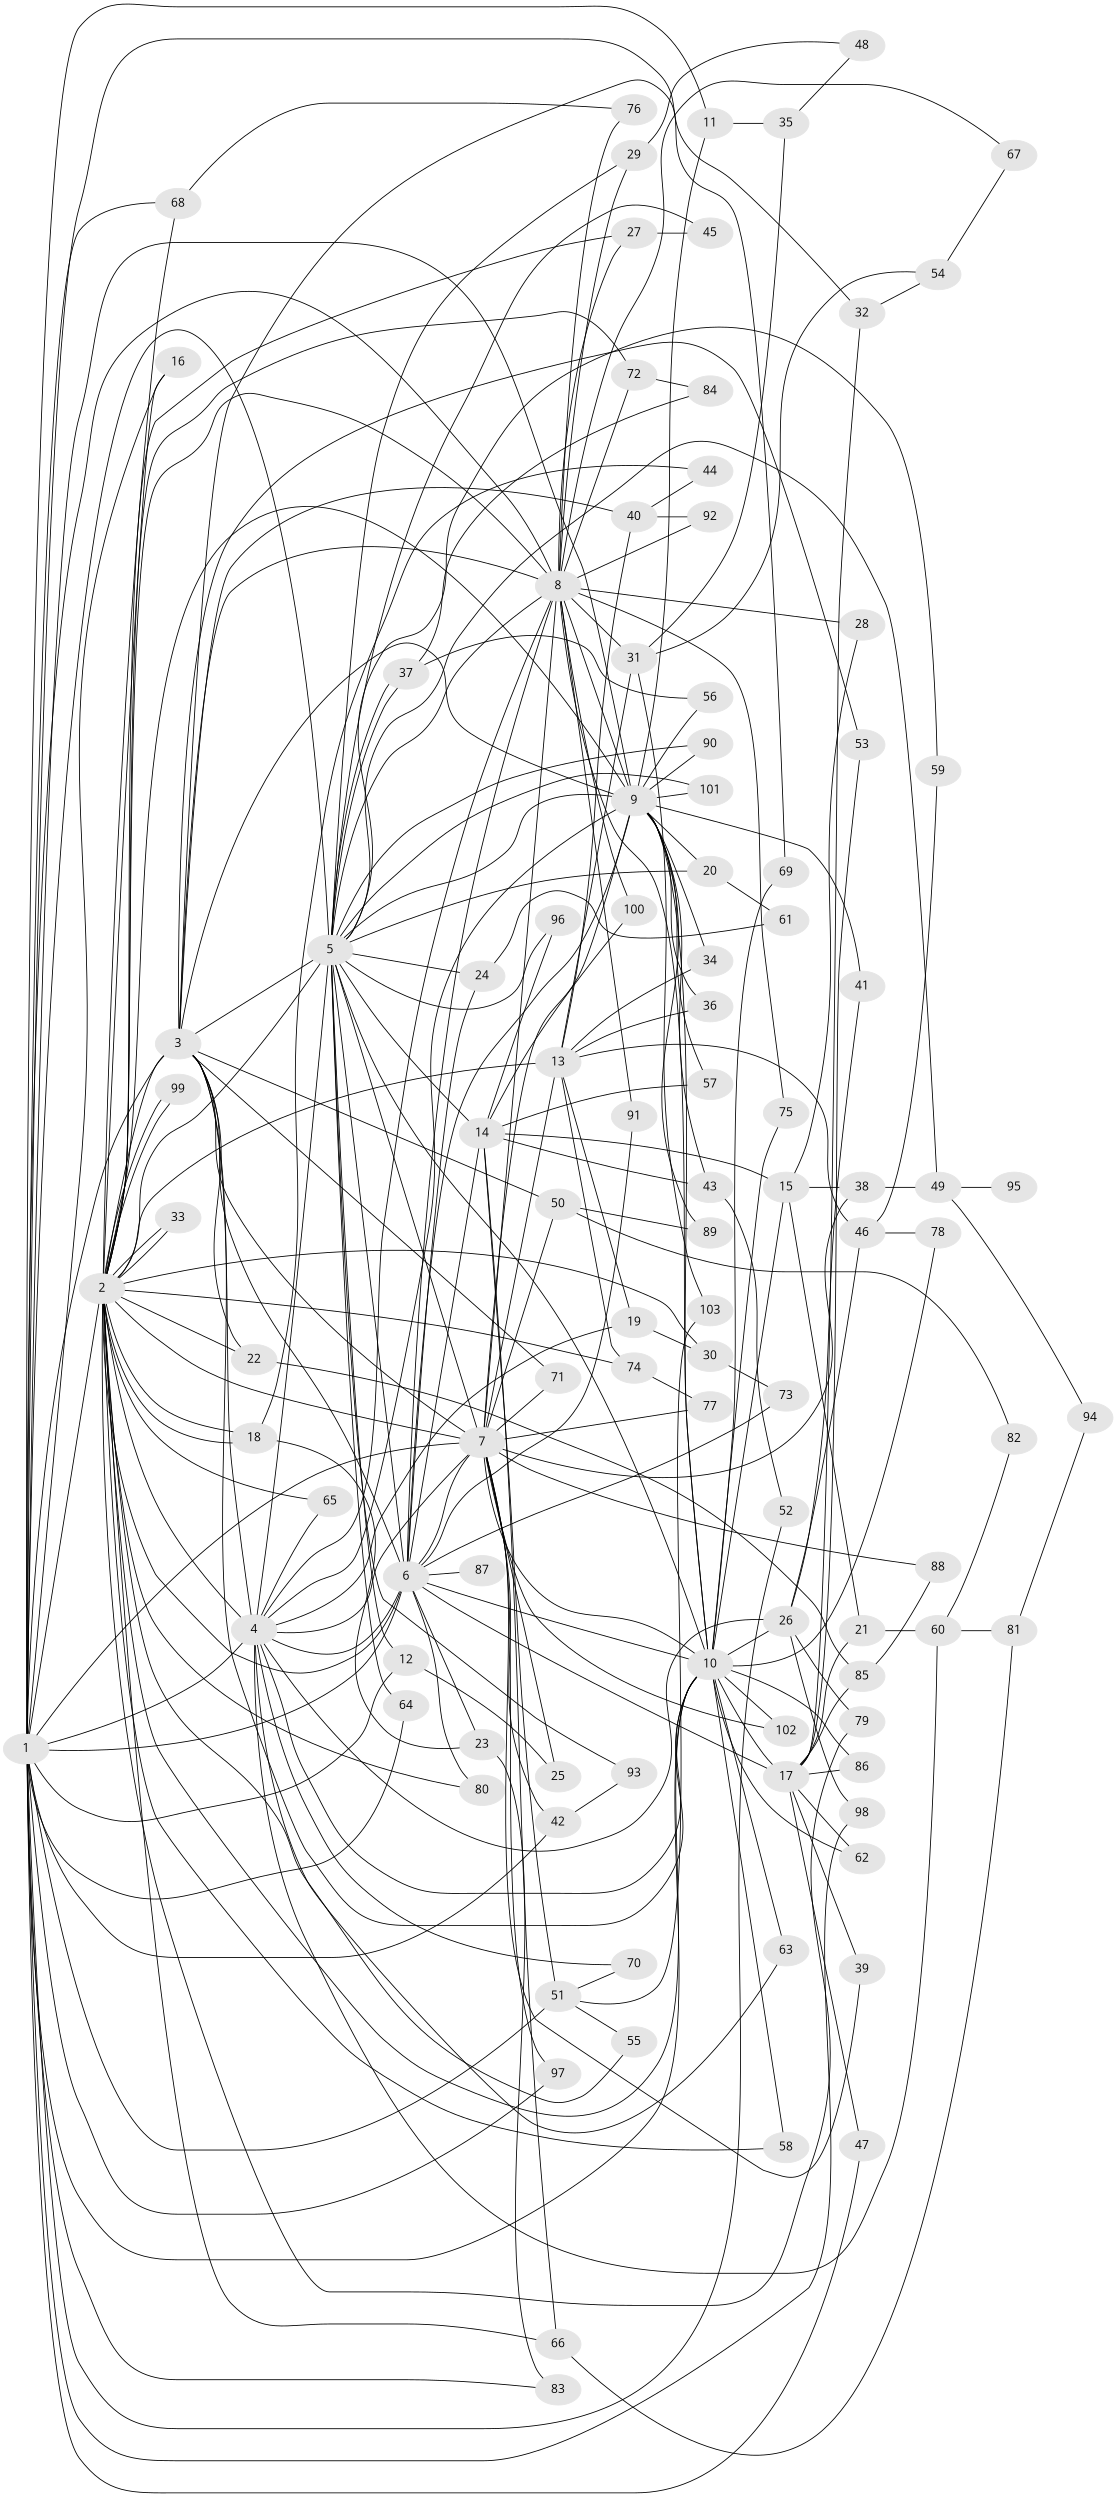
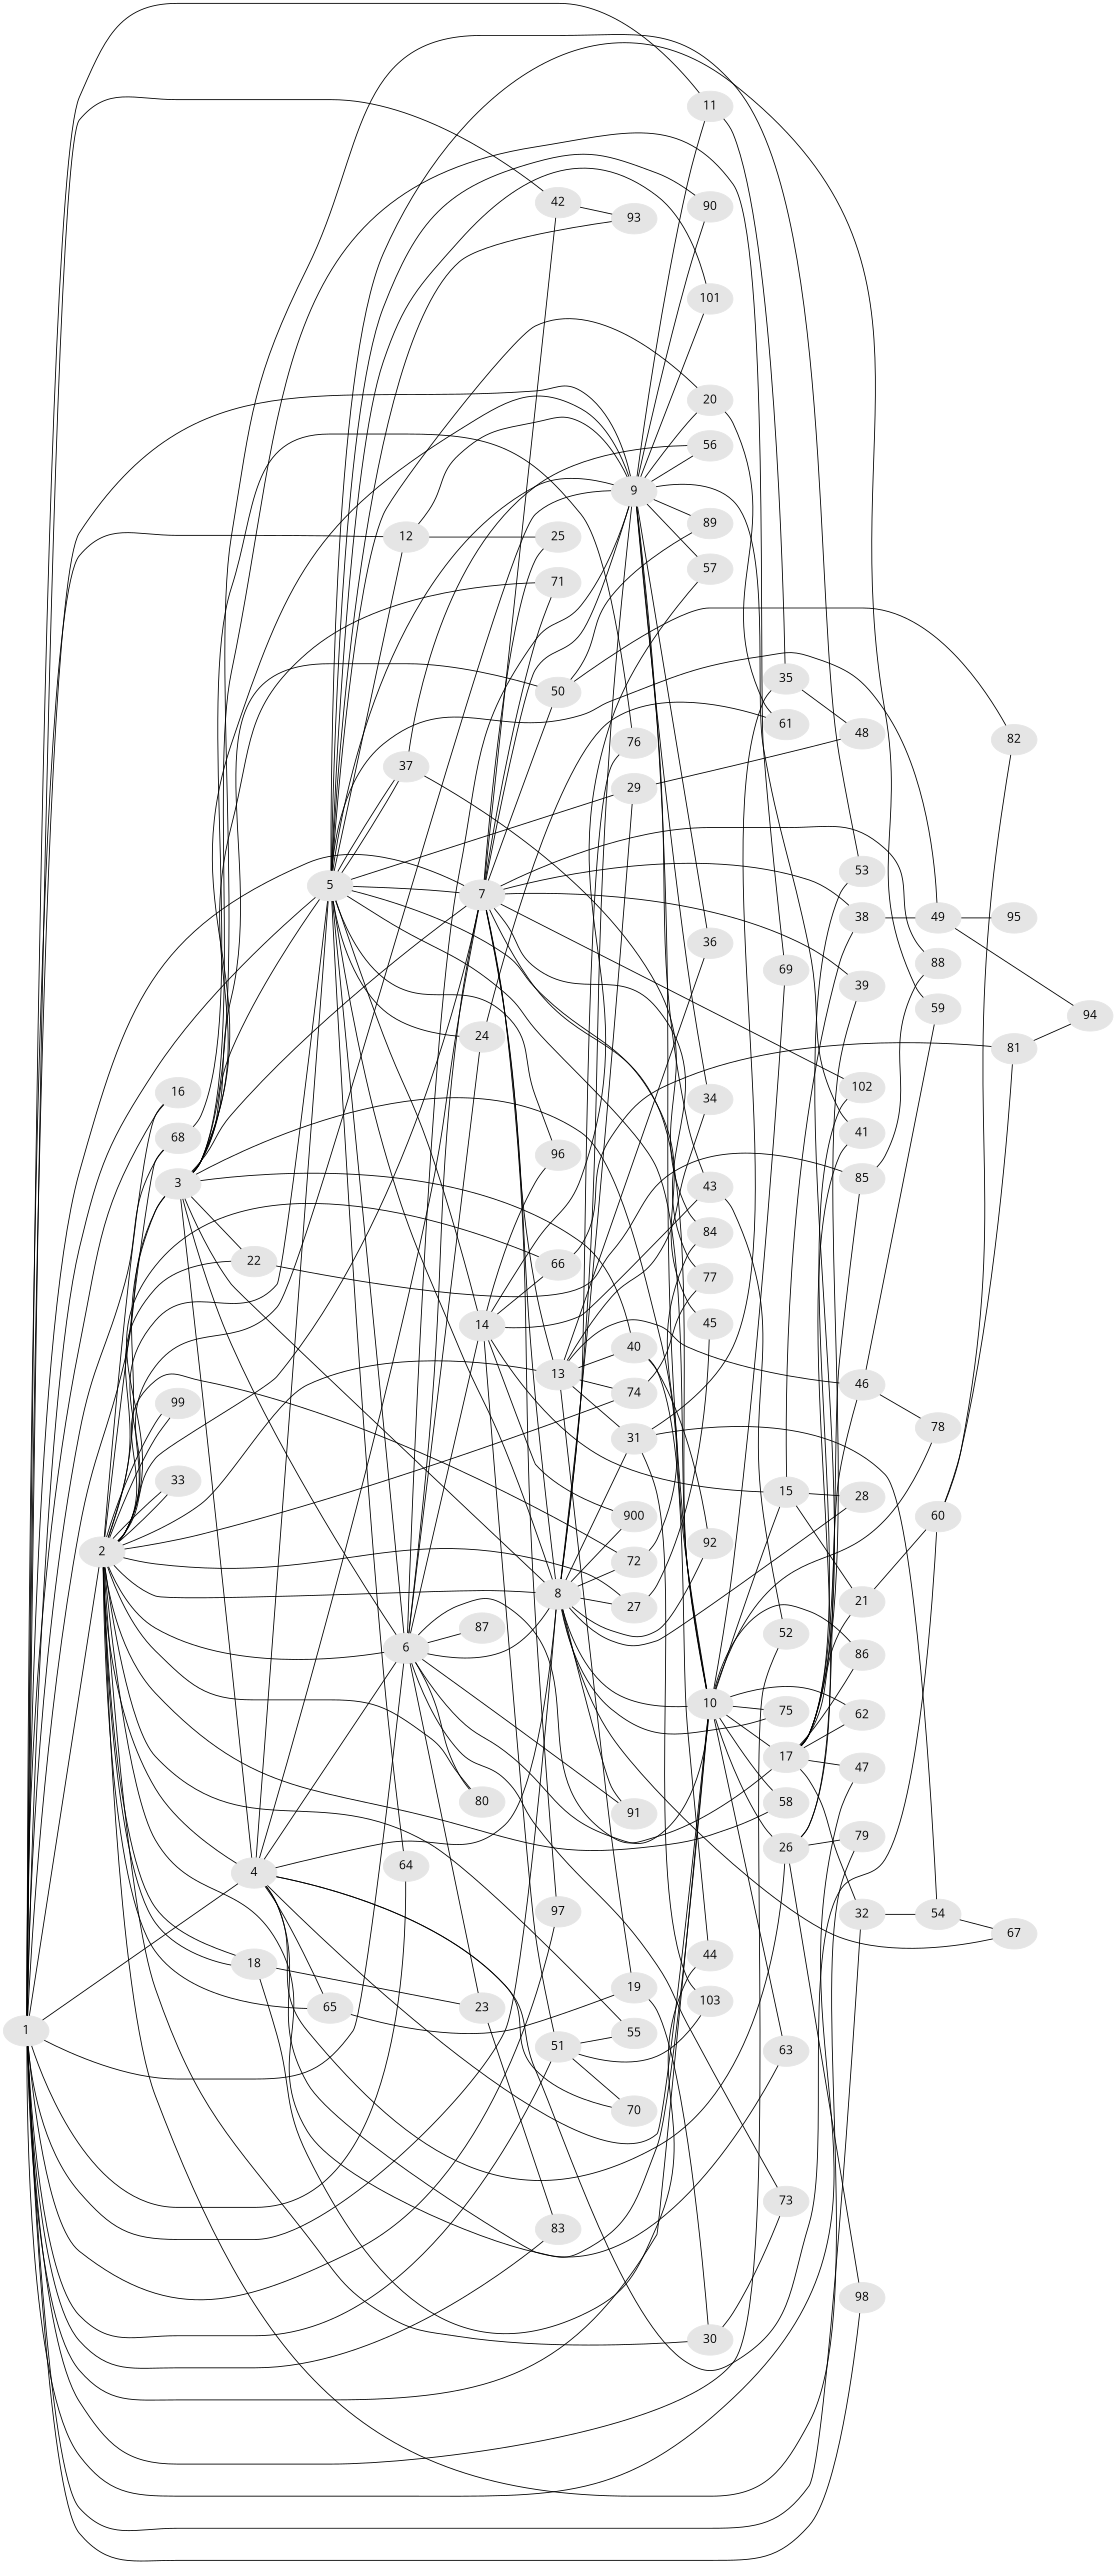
node "100": label "100" -> "900"
edge "9" -- "4": now "9" -- "12"
edge "19" -- "4": now "19" -- "65"
edge "10" -- "102": now "17" -- "102"
